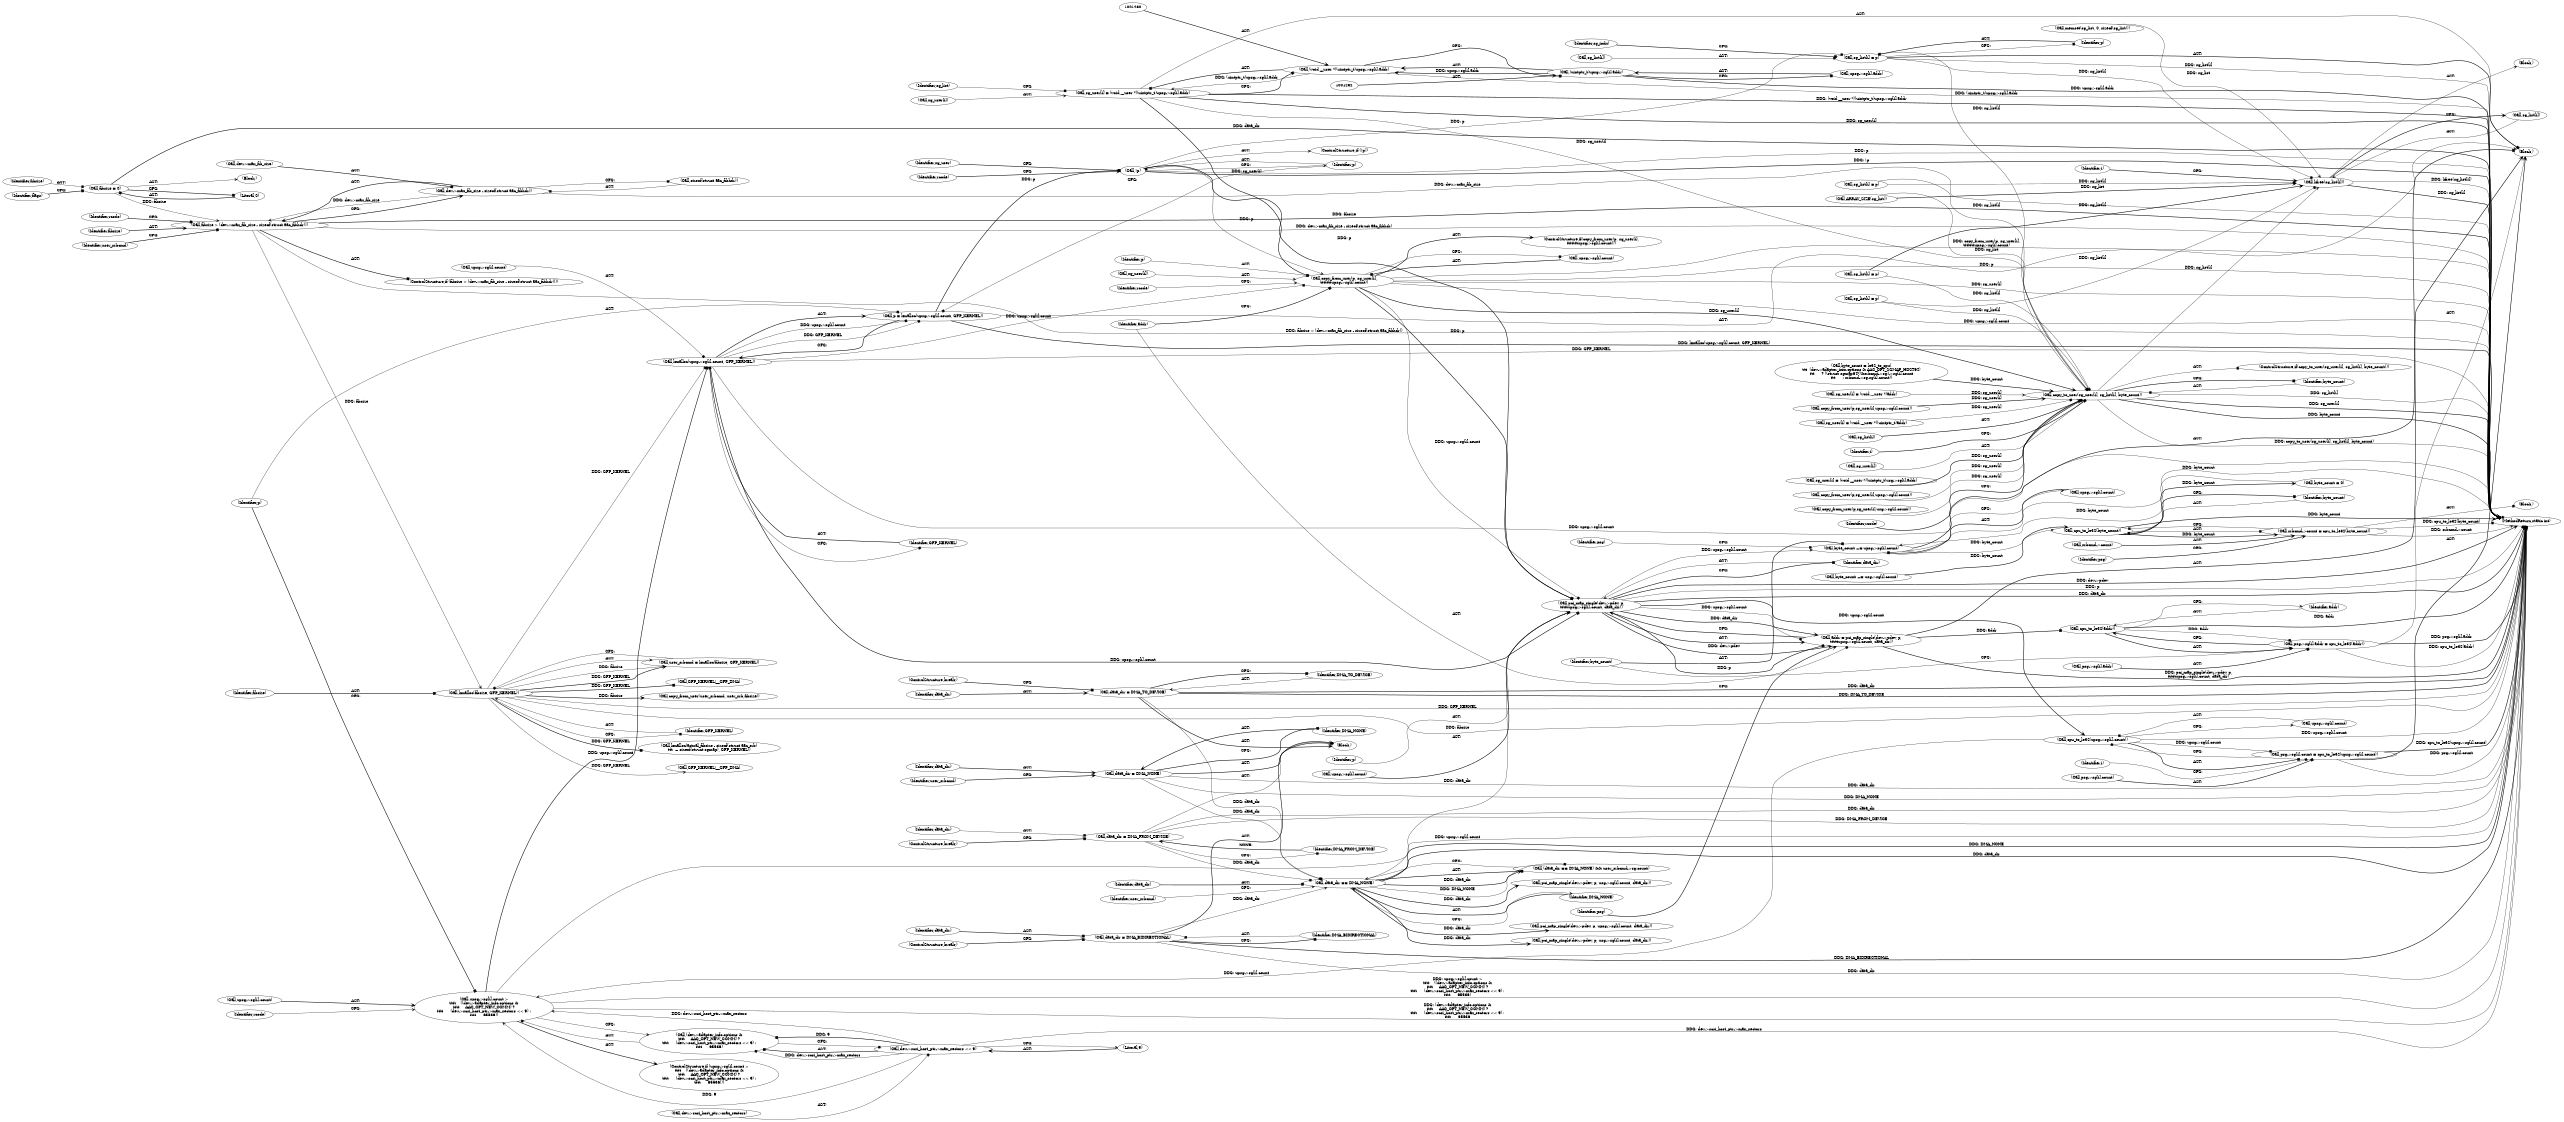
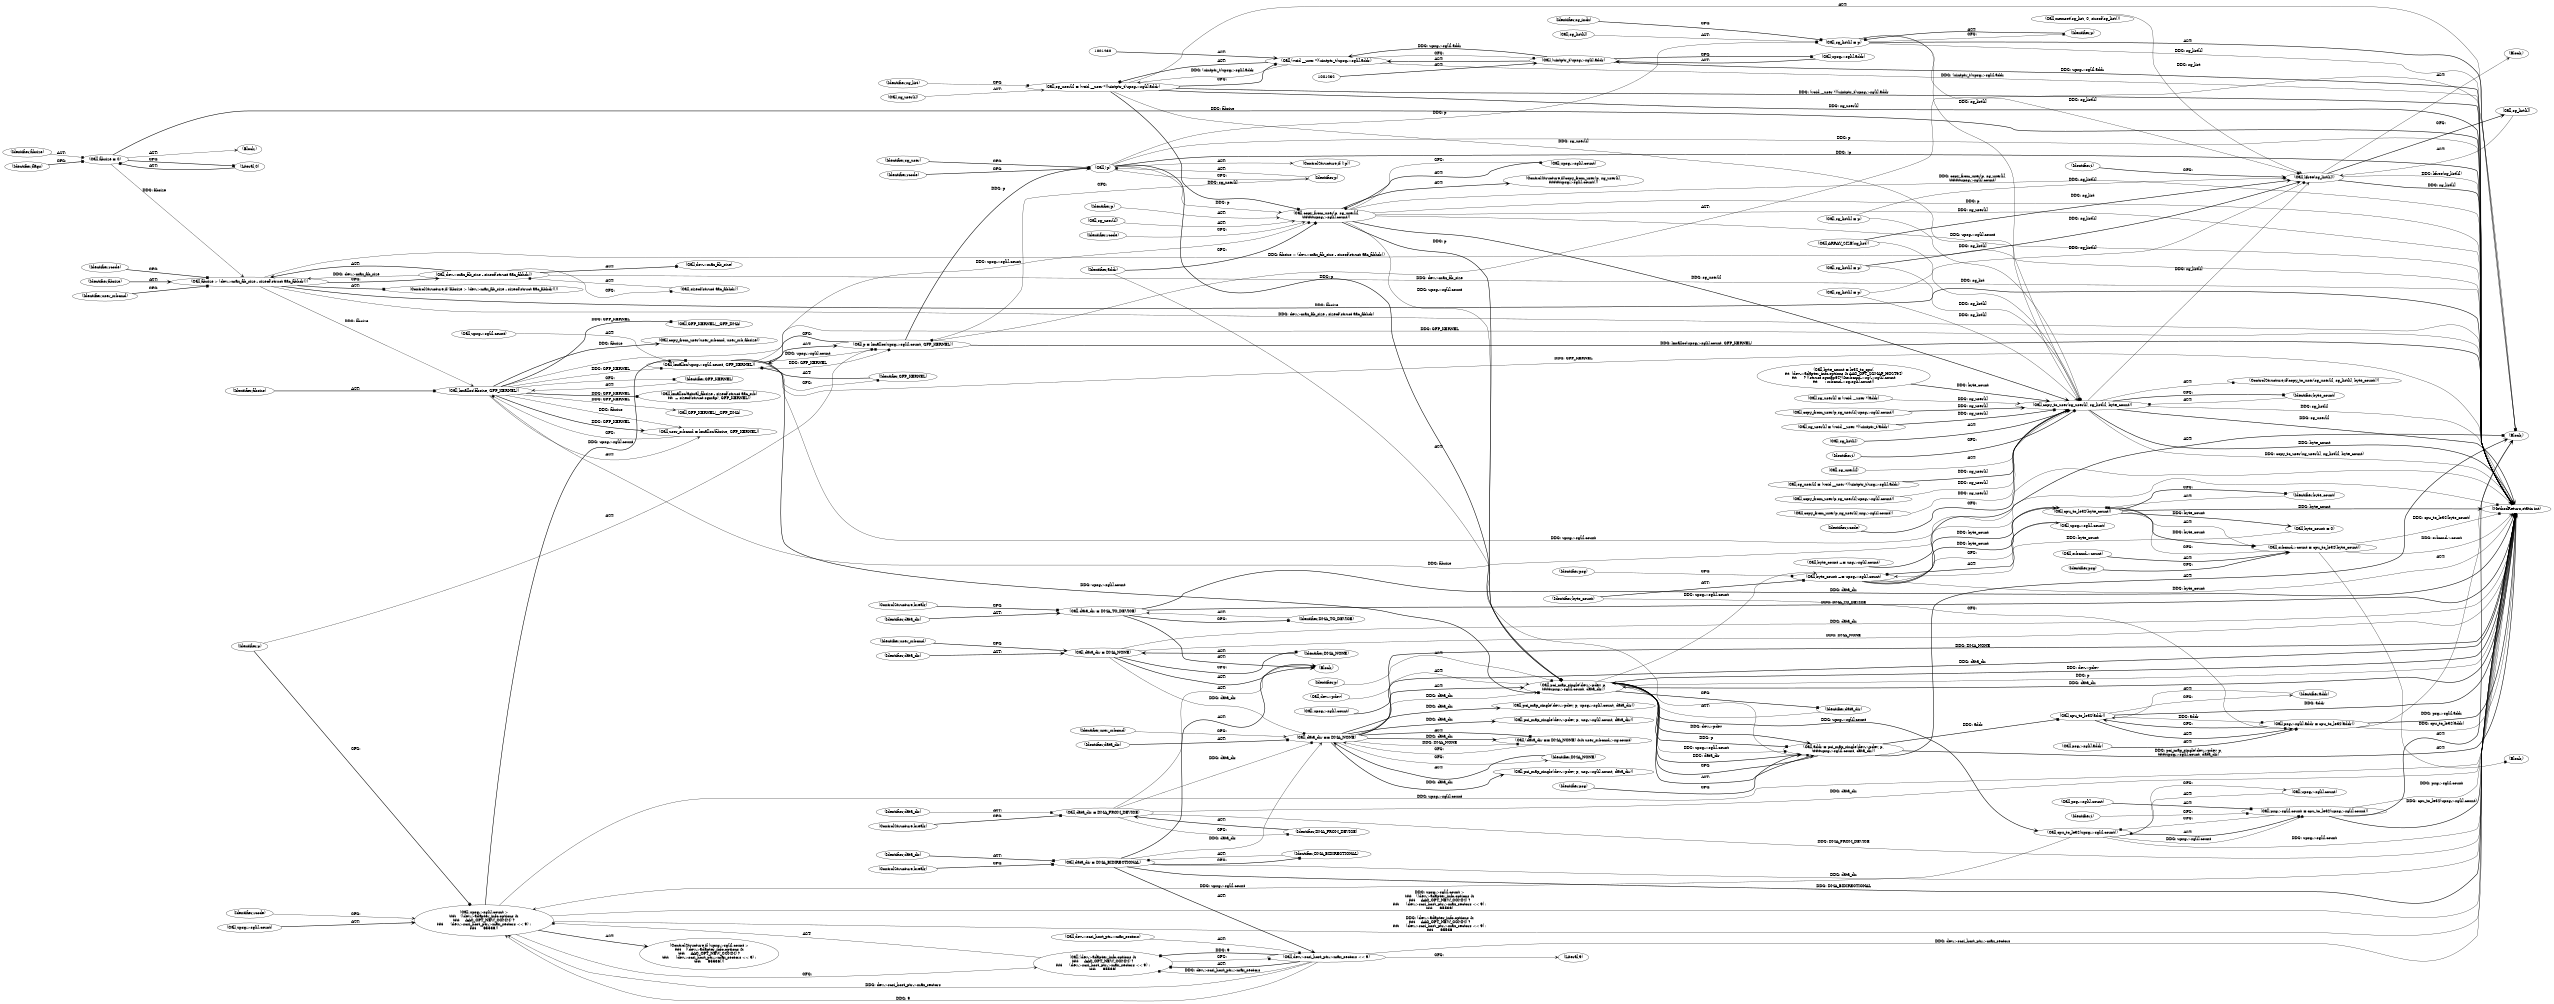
edge "(Call,(void __user *)(uintptr_t)upsg->sg[i].addr)" -> "(Call,(uintptr_t)upsg->sg[i].addr)": style bold -> solid
edge "(Call,fibsize = 0)" -> "(MethodReturn,static int)": label "DDG: data_dir" -> "DDG: fibsize"
edge "(Call,dev->max_fib_size)" -> "(Call,dev->max_fib_size - sizeof(struct aac_fibhdr))": reversed
edge "(Call,sg_user[i] = (void __user *)(uintptr_t)addr)" -> "(Call,copy_to_user(sg_user[i], sg_list[i], byte_count))": style solid -> bold
edge "(Call,byte_count += upsg->sg[i].count)" -> "(Call,cpu_to_le32(byte_count))": style solid -> bold
node "(Call,dev->pdev)": added
edge "(Call,data_dir = DMA_TO_DEVICE)" -> "(Call,data_dir == DMA_NONE)": removed, label "DDG: data_dir"
edge "(Identifier,DMA_FROM_DEVICE)" -> "(Call,data_dir = DMA_FROM_DEVICE)": label "NONE: " -> "AST: "
edge "(Literal,9)" -> "(Call,dev->scsi_host_ptr->max_sectors << 9)": now "(Call,data_dir = DMA_BIDIRECTIONAL)" -> "(Call,dev->scsi_host_ptr->max_sectors << 9)"
